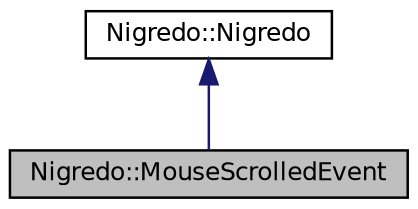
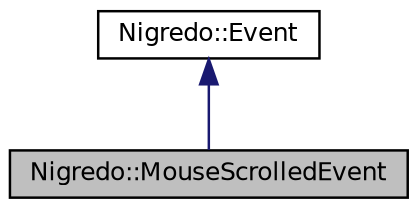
node "Nigredo::Nigredo": label "Nigredo::Nigredo" -> "Nigredo::Event"
